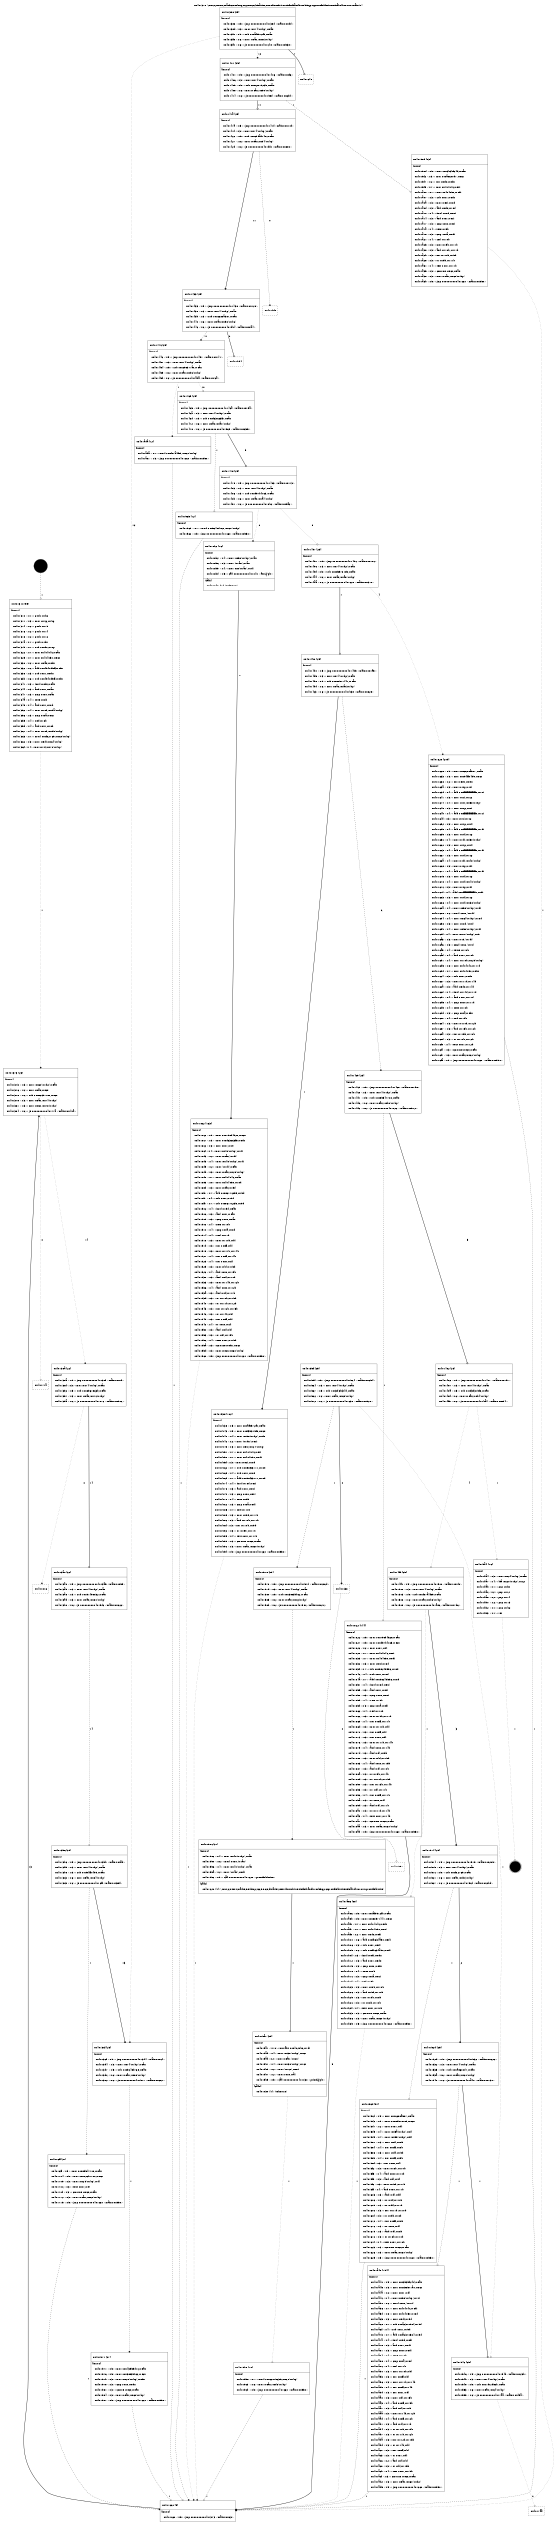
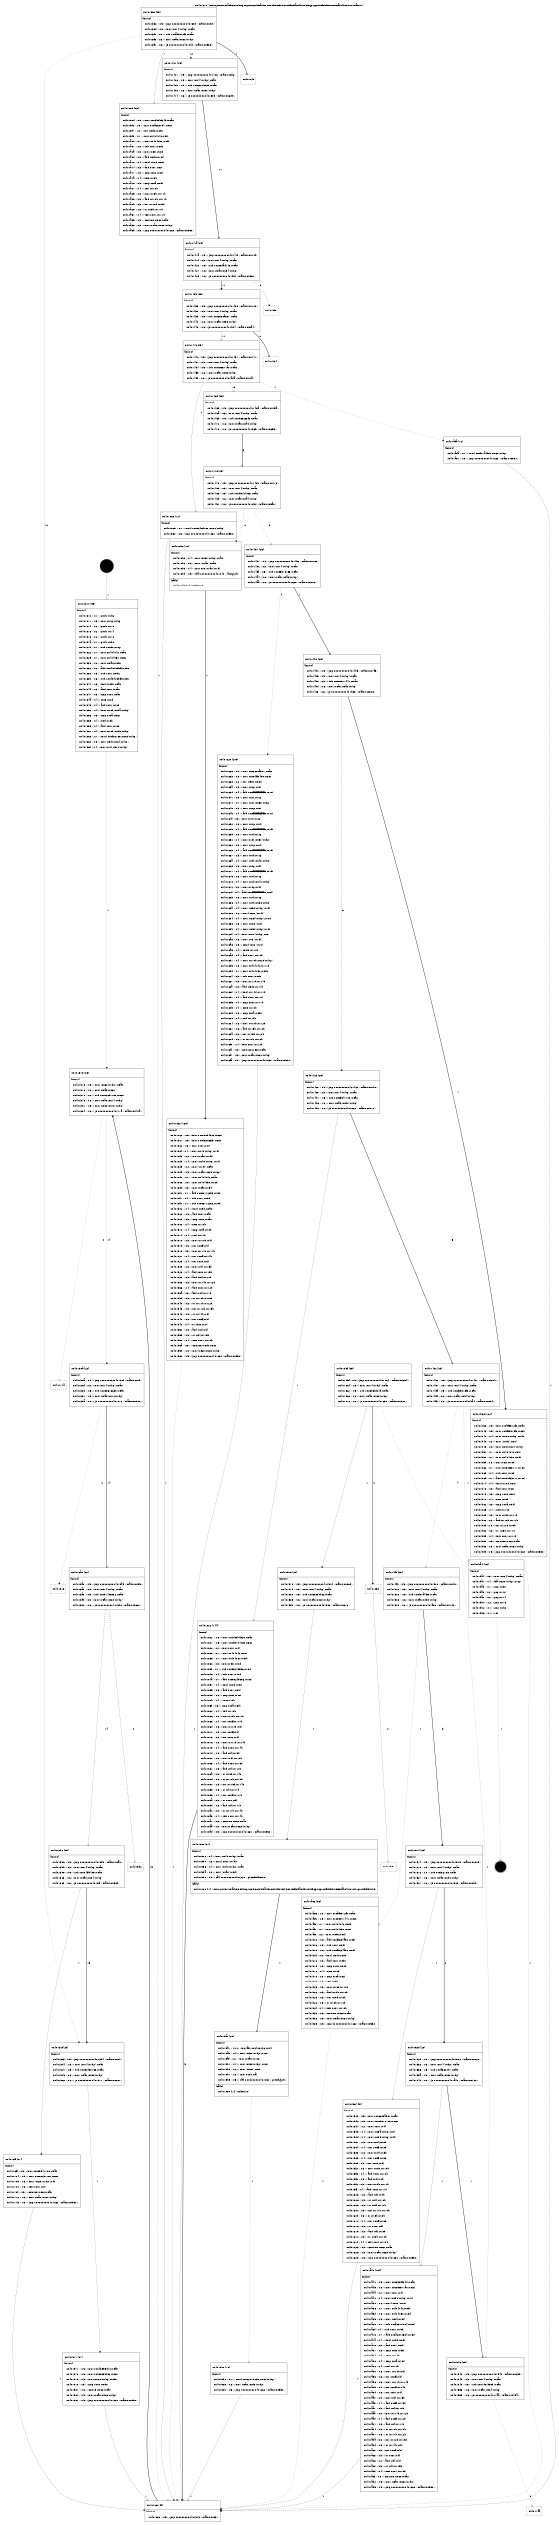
edge "0x401401 [25]" -> "0x4019ed [83]": now "0x4013e8 [25]" -> "0x4019ed [83]"
edge "0x401433 [25]" -> "0x40144c [25]": arrowhead dot -> odot
edge "0x401465 [25]" -> "0x401965 [12]": now "0x40144c [25]" -> "0x401965 [12]"
node "0x4019dc": added
